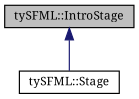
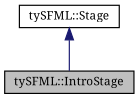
edge "tySFML::Stage" -> "tySFML::IntroStage": reversed
